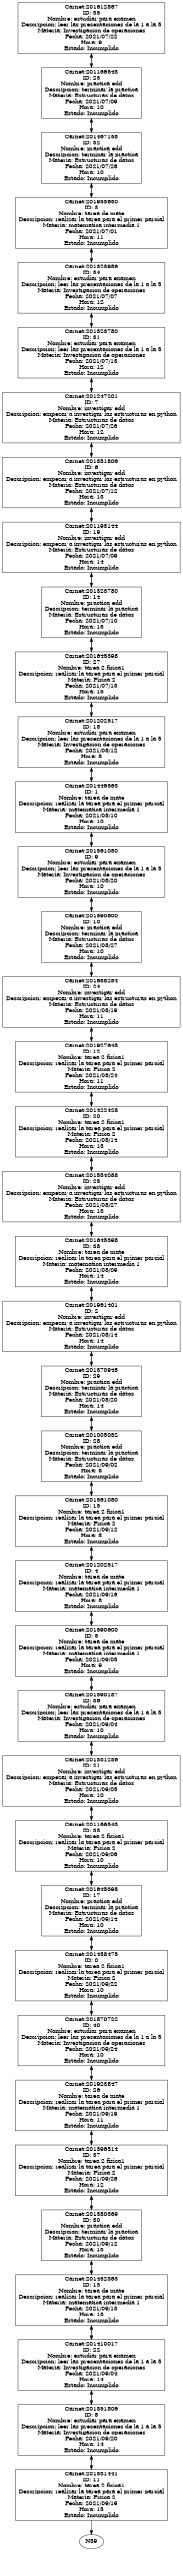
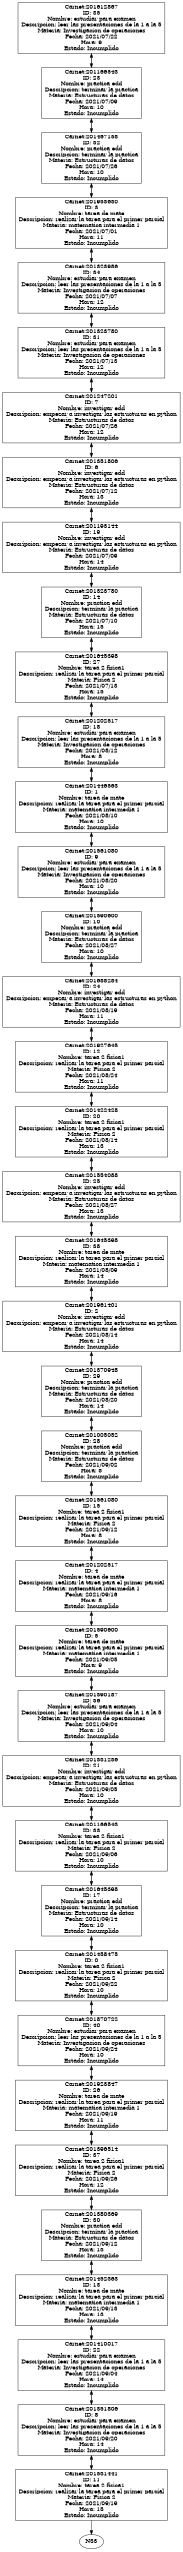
node "N39": label "N39" -> "N33"
